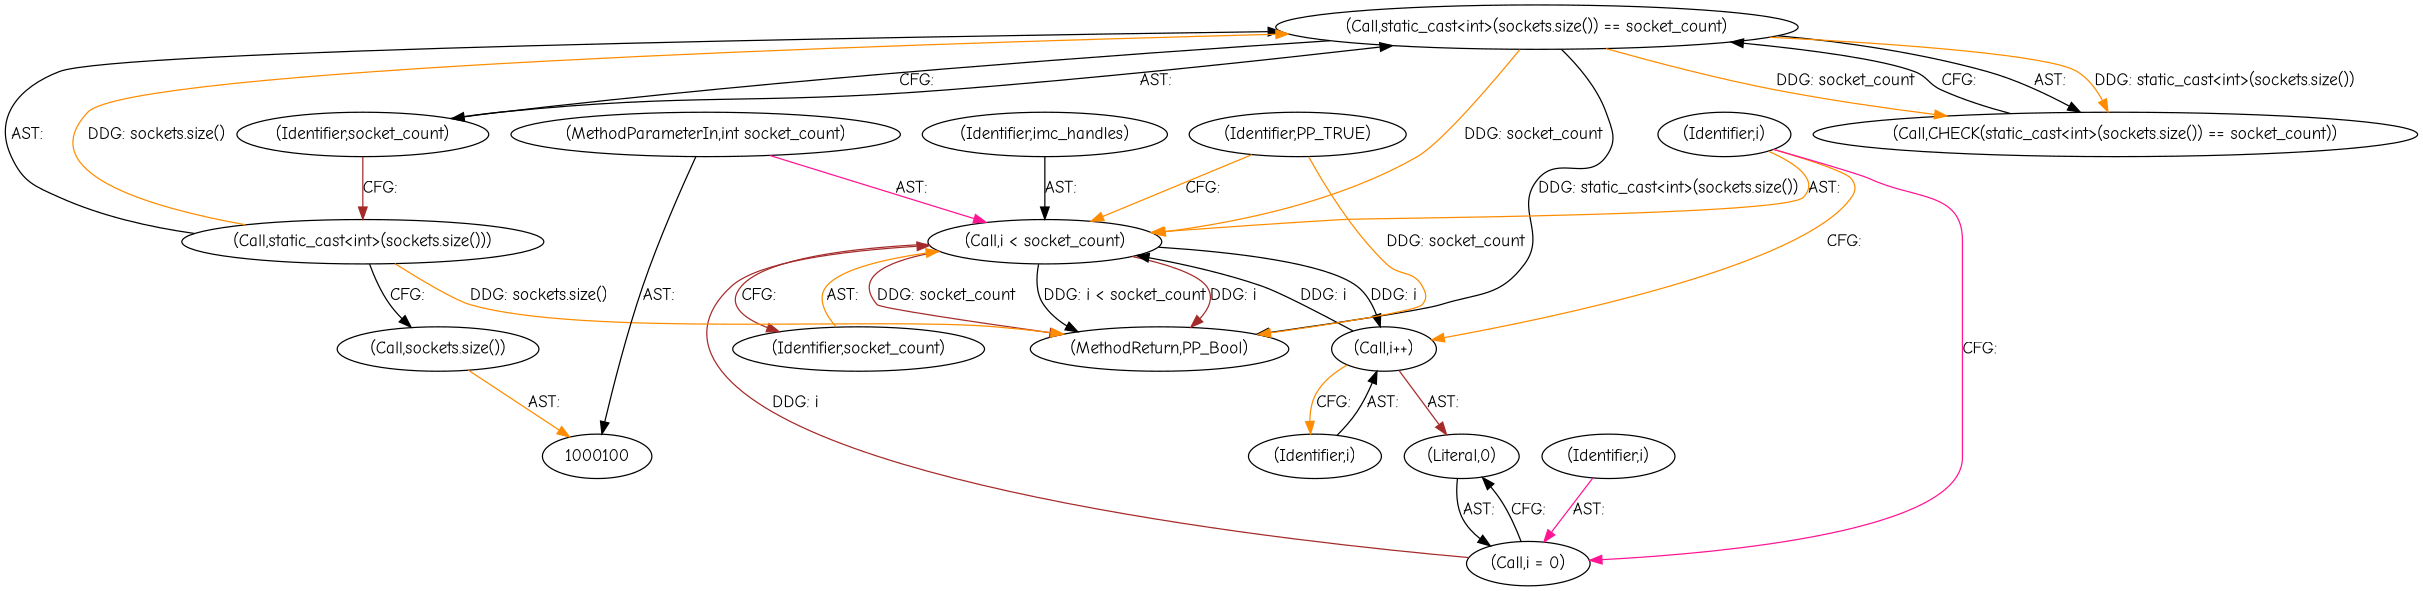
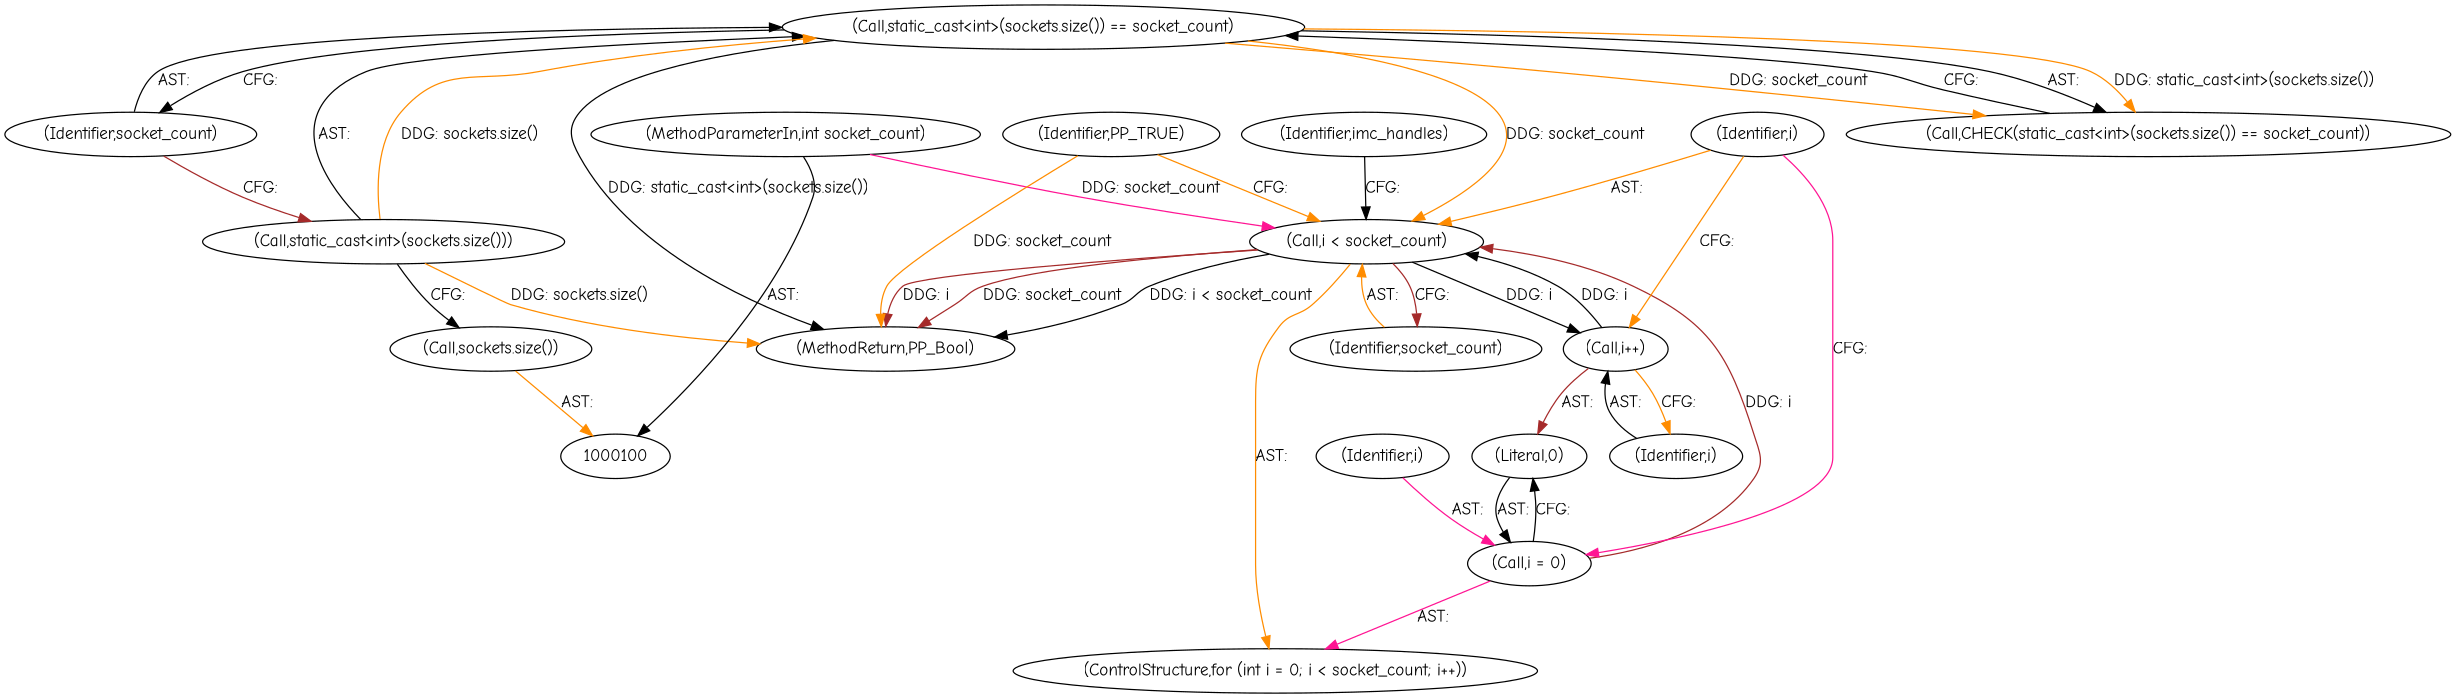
edge "(MethodParameterIn,int socket_count)" -> "(Call,i < socket_count)": label "AST: " -> "DDG: socket_count"
edge "(Identifier,imc_handles)" -> "(Call,i < socket_count)": label "AST: " -> "CFG: "
node "(ControlStructure,for (int i = 0; i < socket_count; i++))": added
